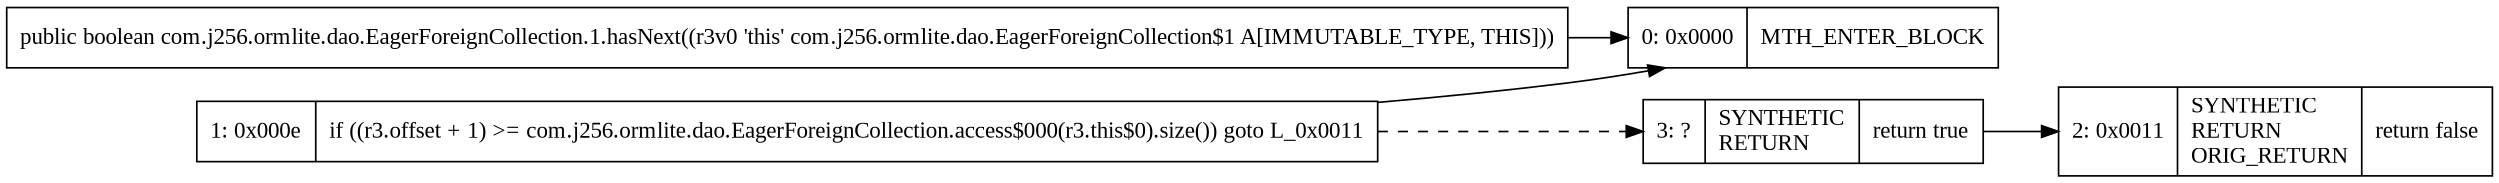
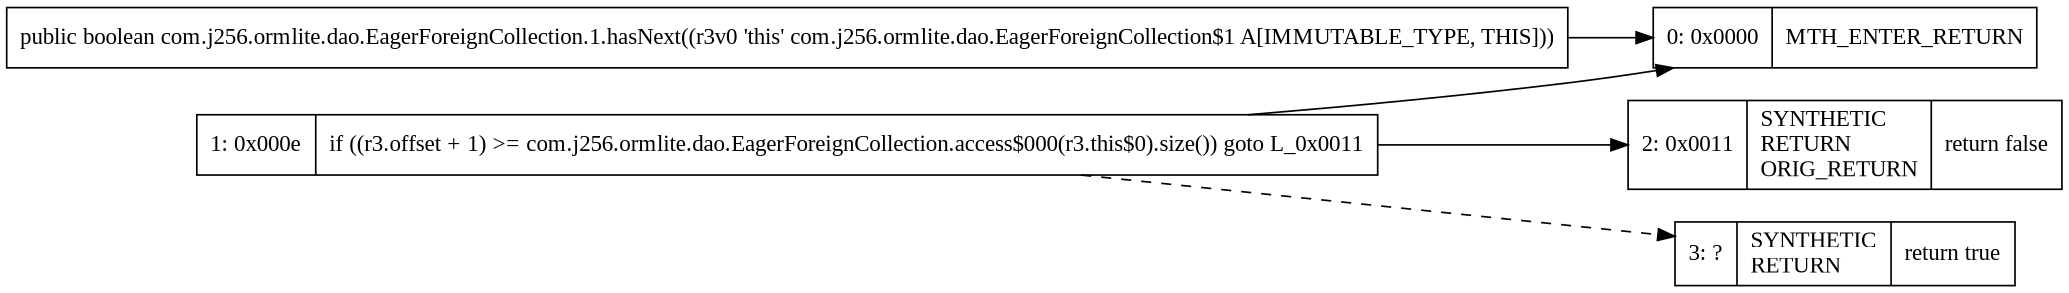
node "0: 0x0000": text "MTH_ENTER_BLOCK" -> "MTH_ENTER_RETURN"
edge "3: ?" -> "2: 0x0011": now "1: 0x000e" -> "2: 0x0011"
